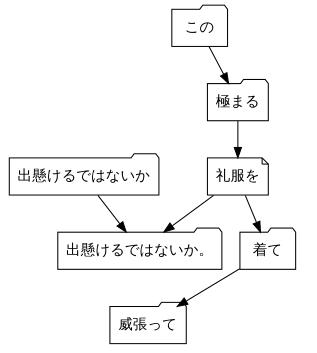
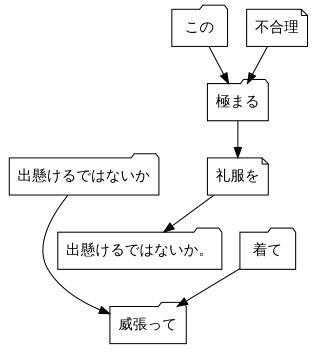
node "不合理": added
edge "礼服を" -> "着て": removed
edge "出懸けるではないか" -> "出懸けるではないか。": now "出懸けるではないか" -> "威張って"
